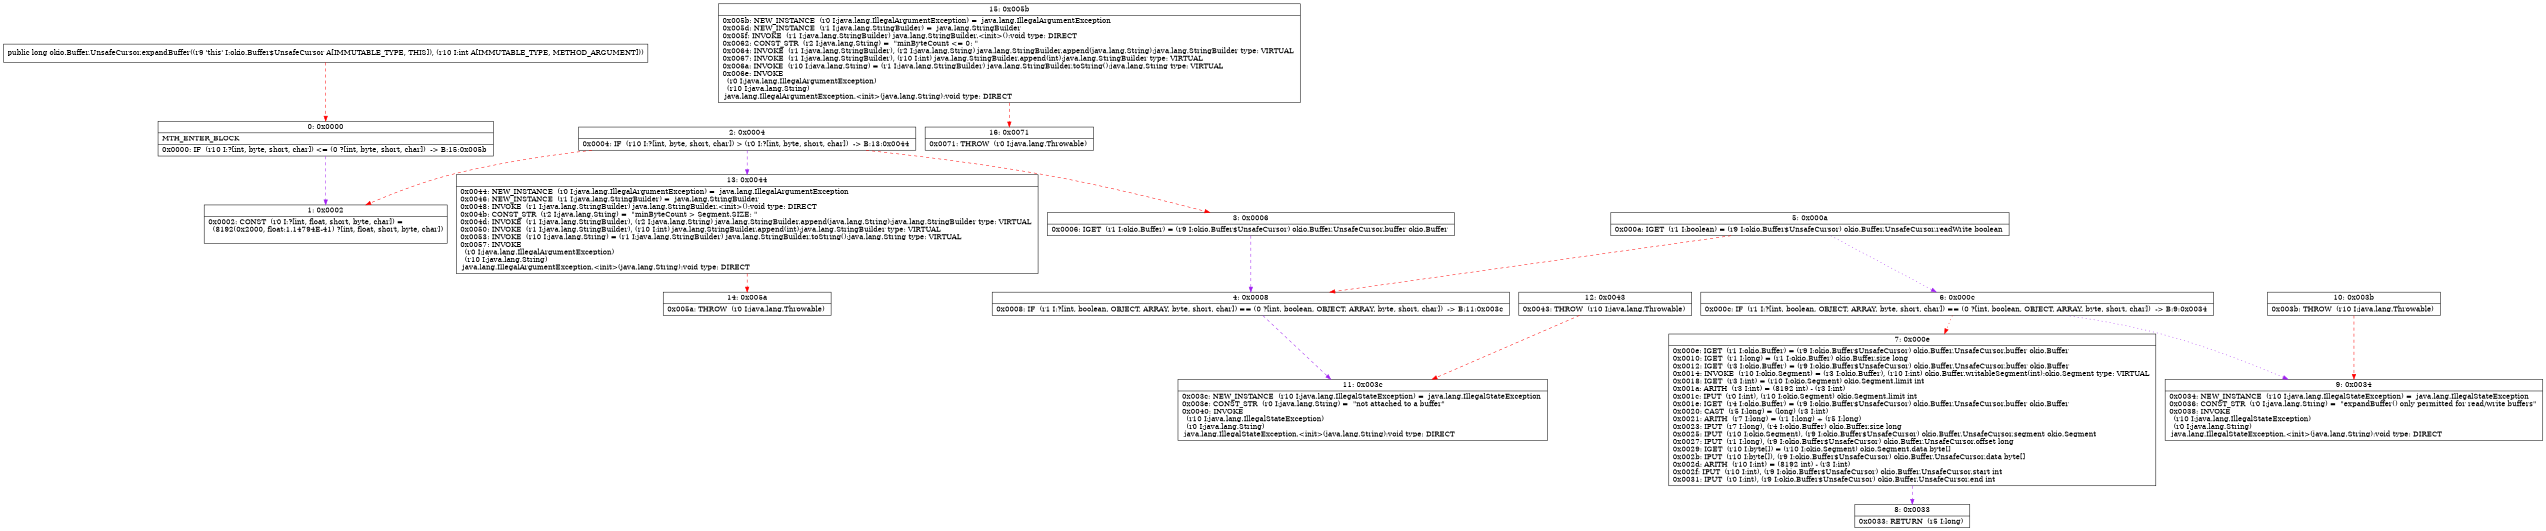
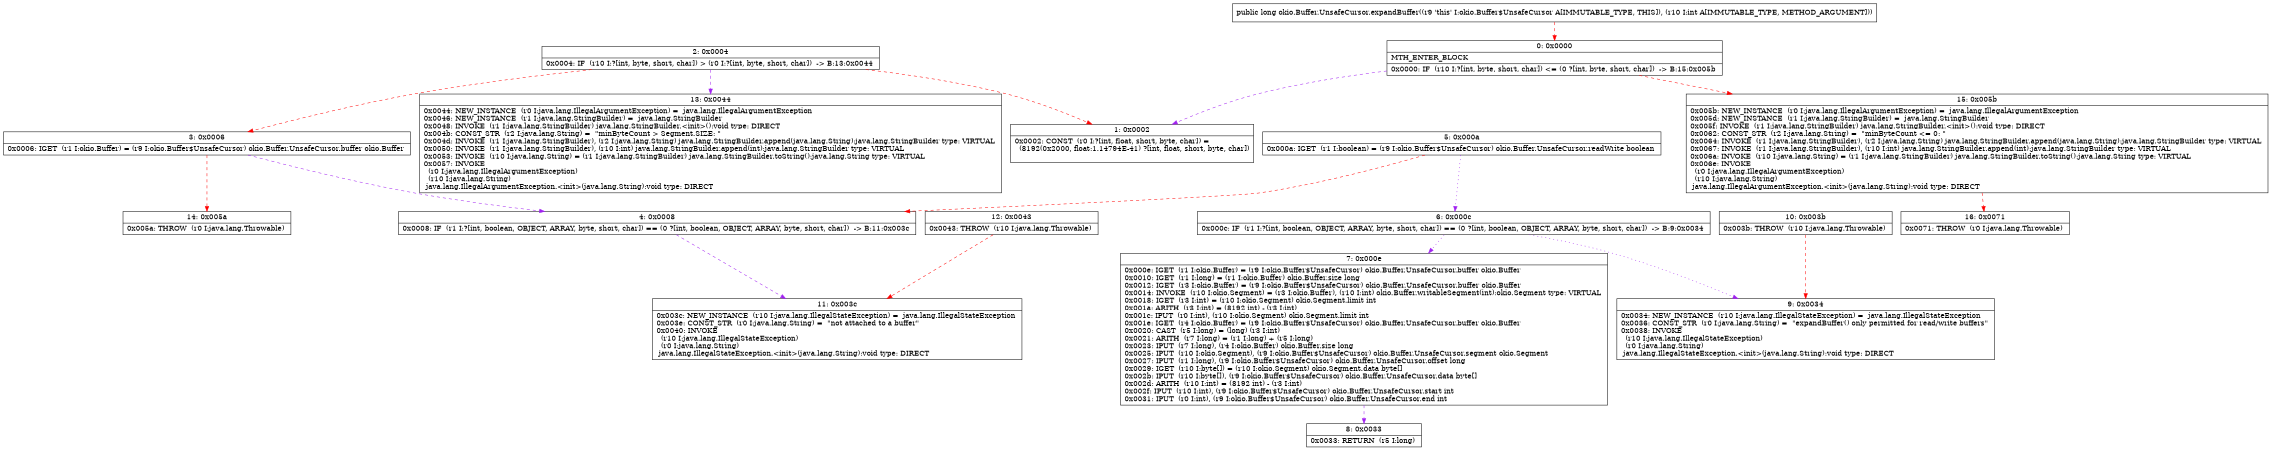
edge "0: 0x0000" -> "15: 0x005b": added
edge "13: 0x0044" -> "14: 0x005a": now "3: 0x0006" -> "14: 0x005a"
edge "6: 0x000c" -> "7: 0x000e": color red -> purple
